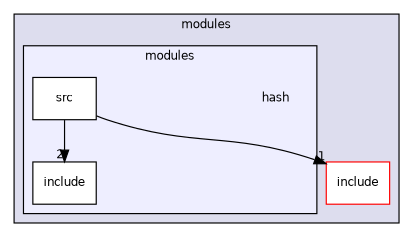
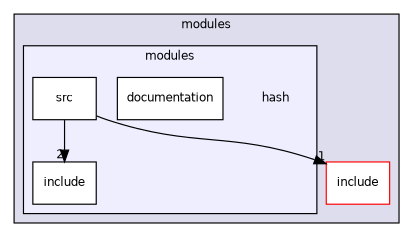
node "documentation": added
